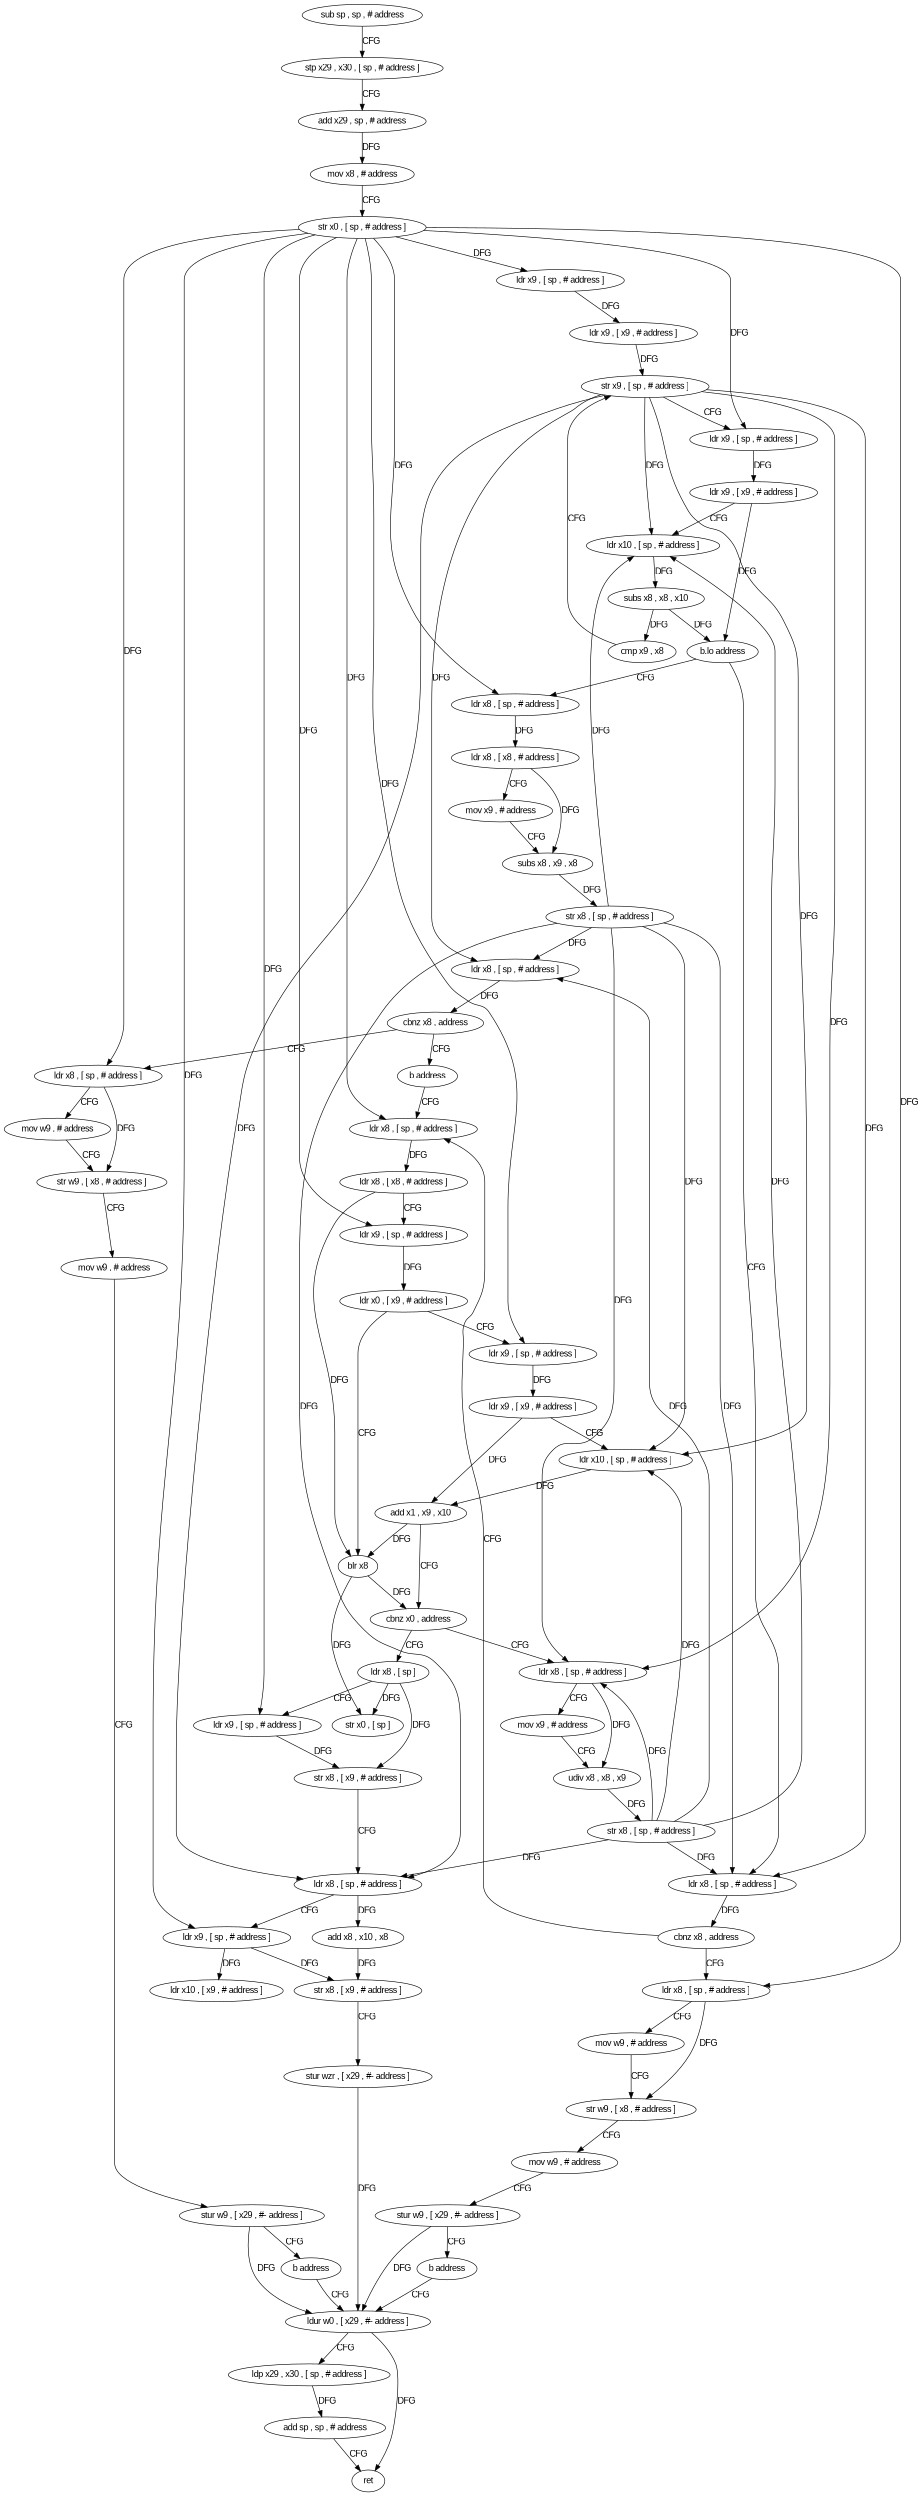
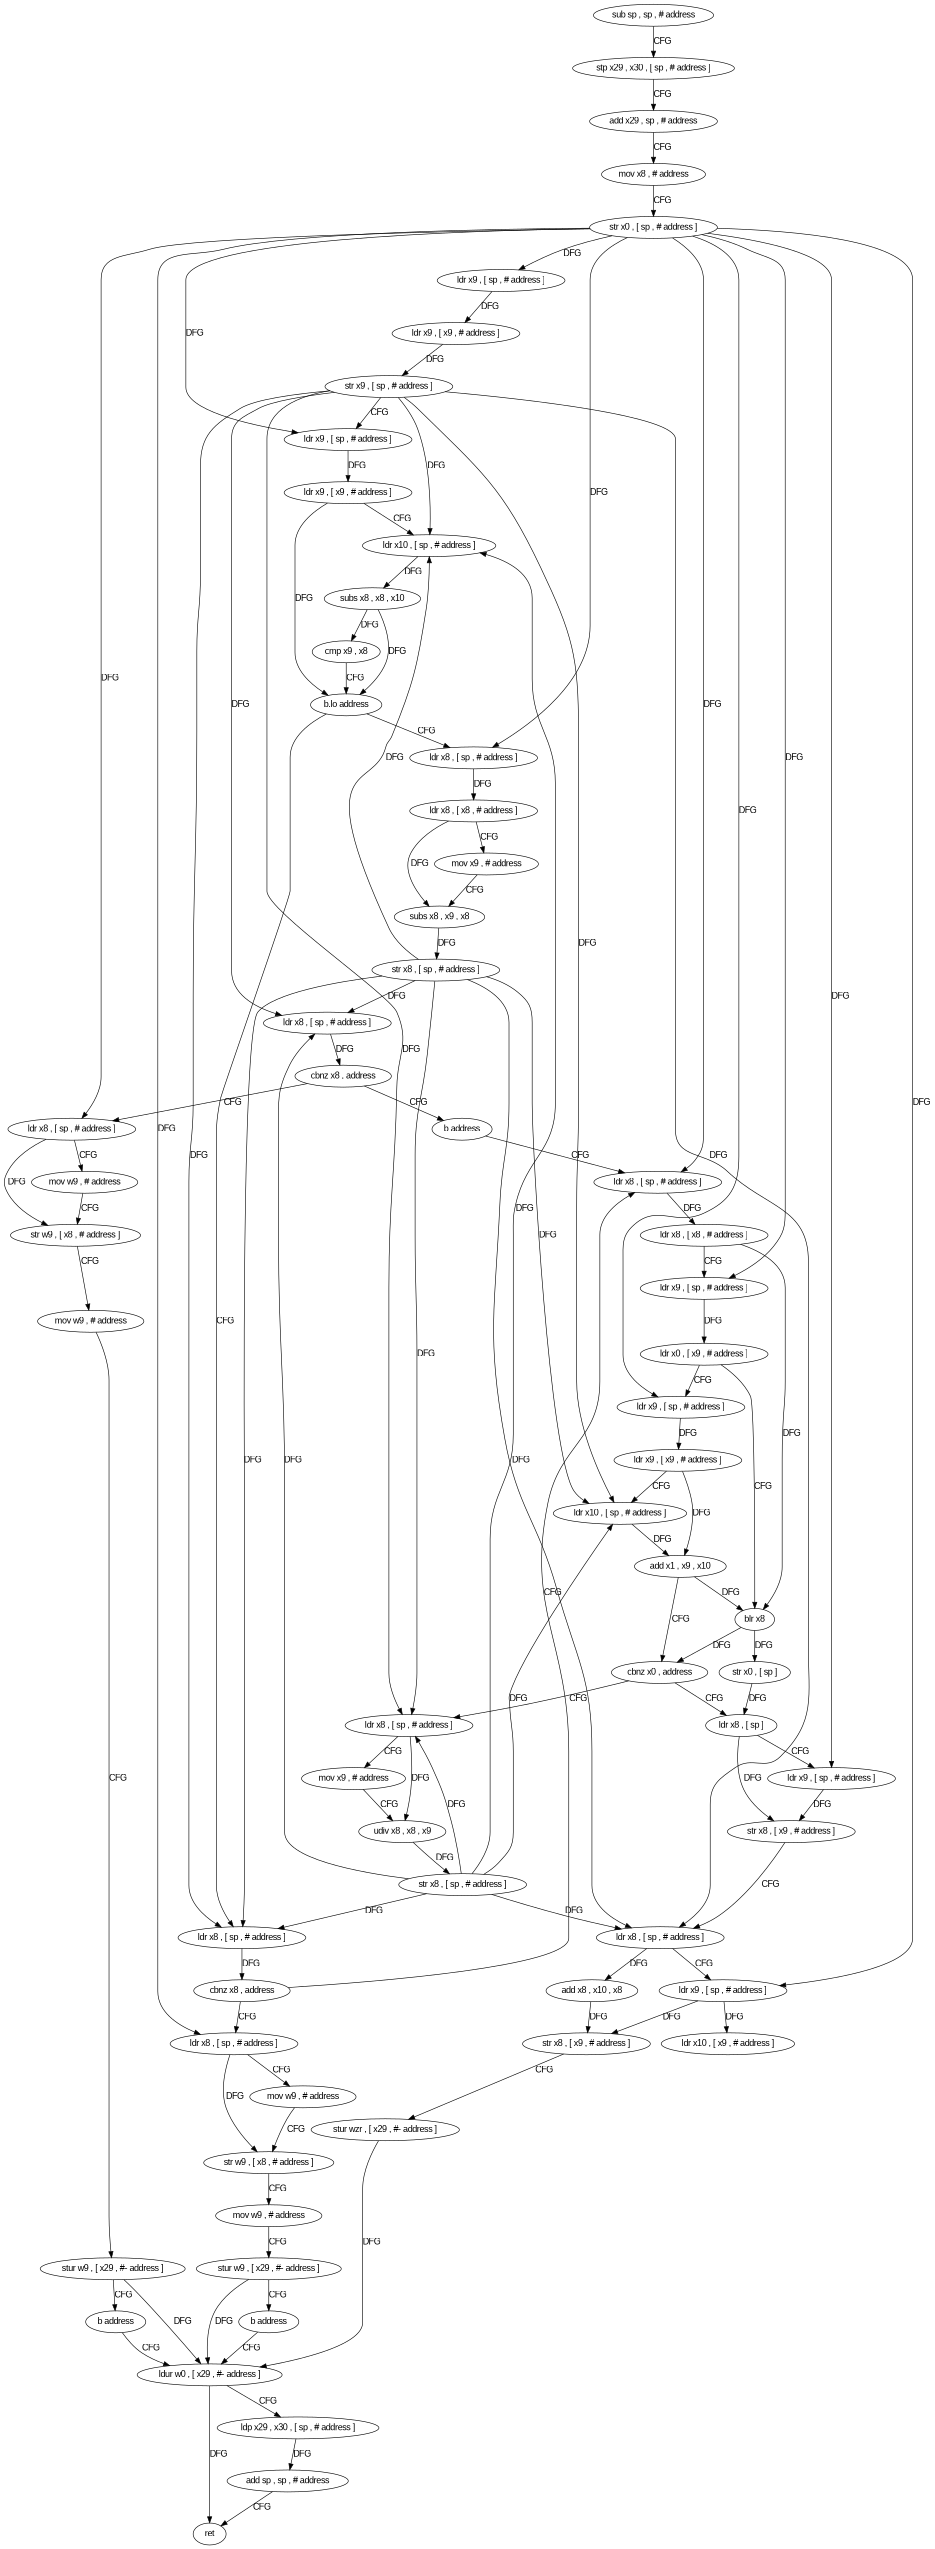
edge "add x29 , sp , # address" -> "mov x8 , # address": label "DFG" -> "CFG"
edge "cmp x9 , x8" -> "str x9 , [ sp , # address ]": now "cmp x9 , x8" -> "b.lo address"
edge "ldr x8 , [ sp ]" -> "str x0 , [ sp ]": reversed
